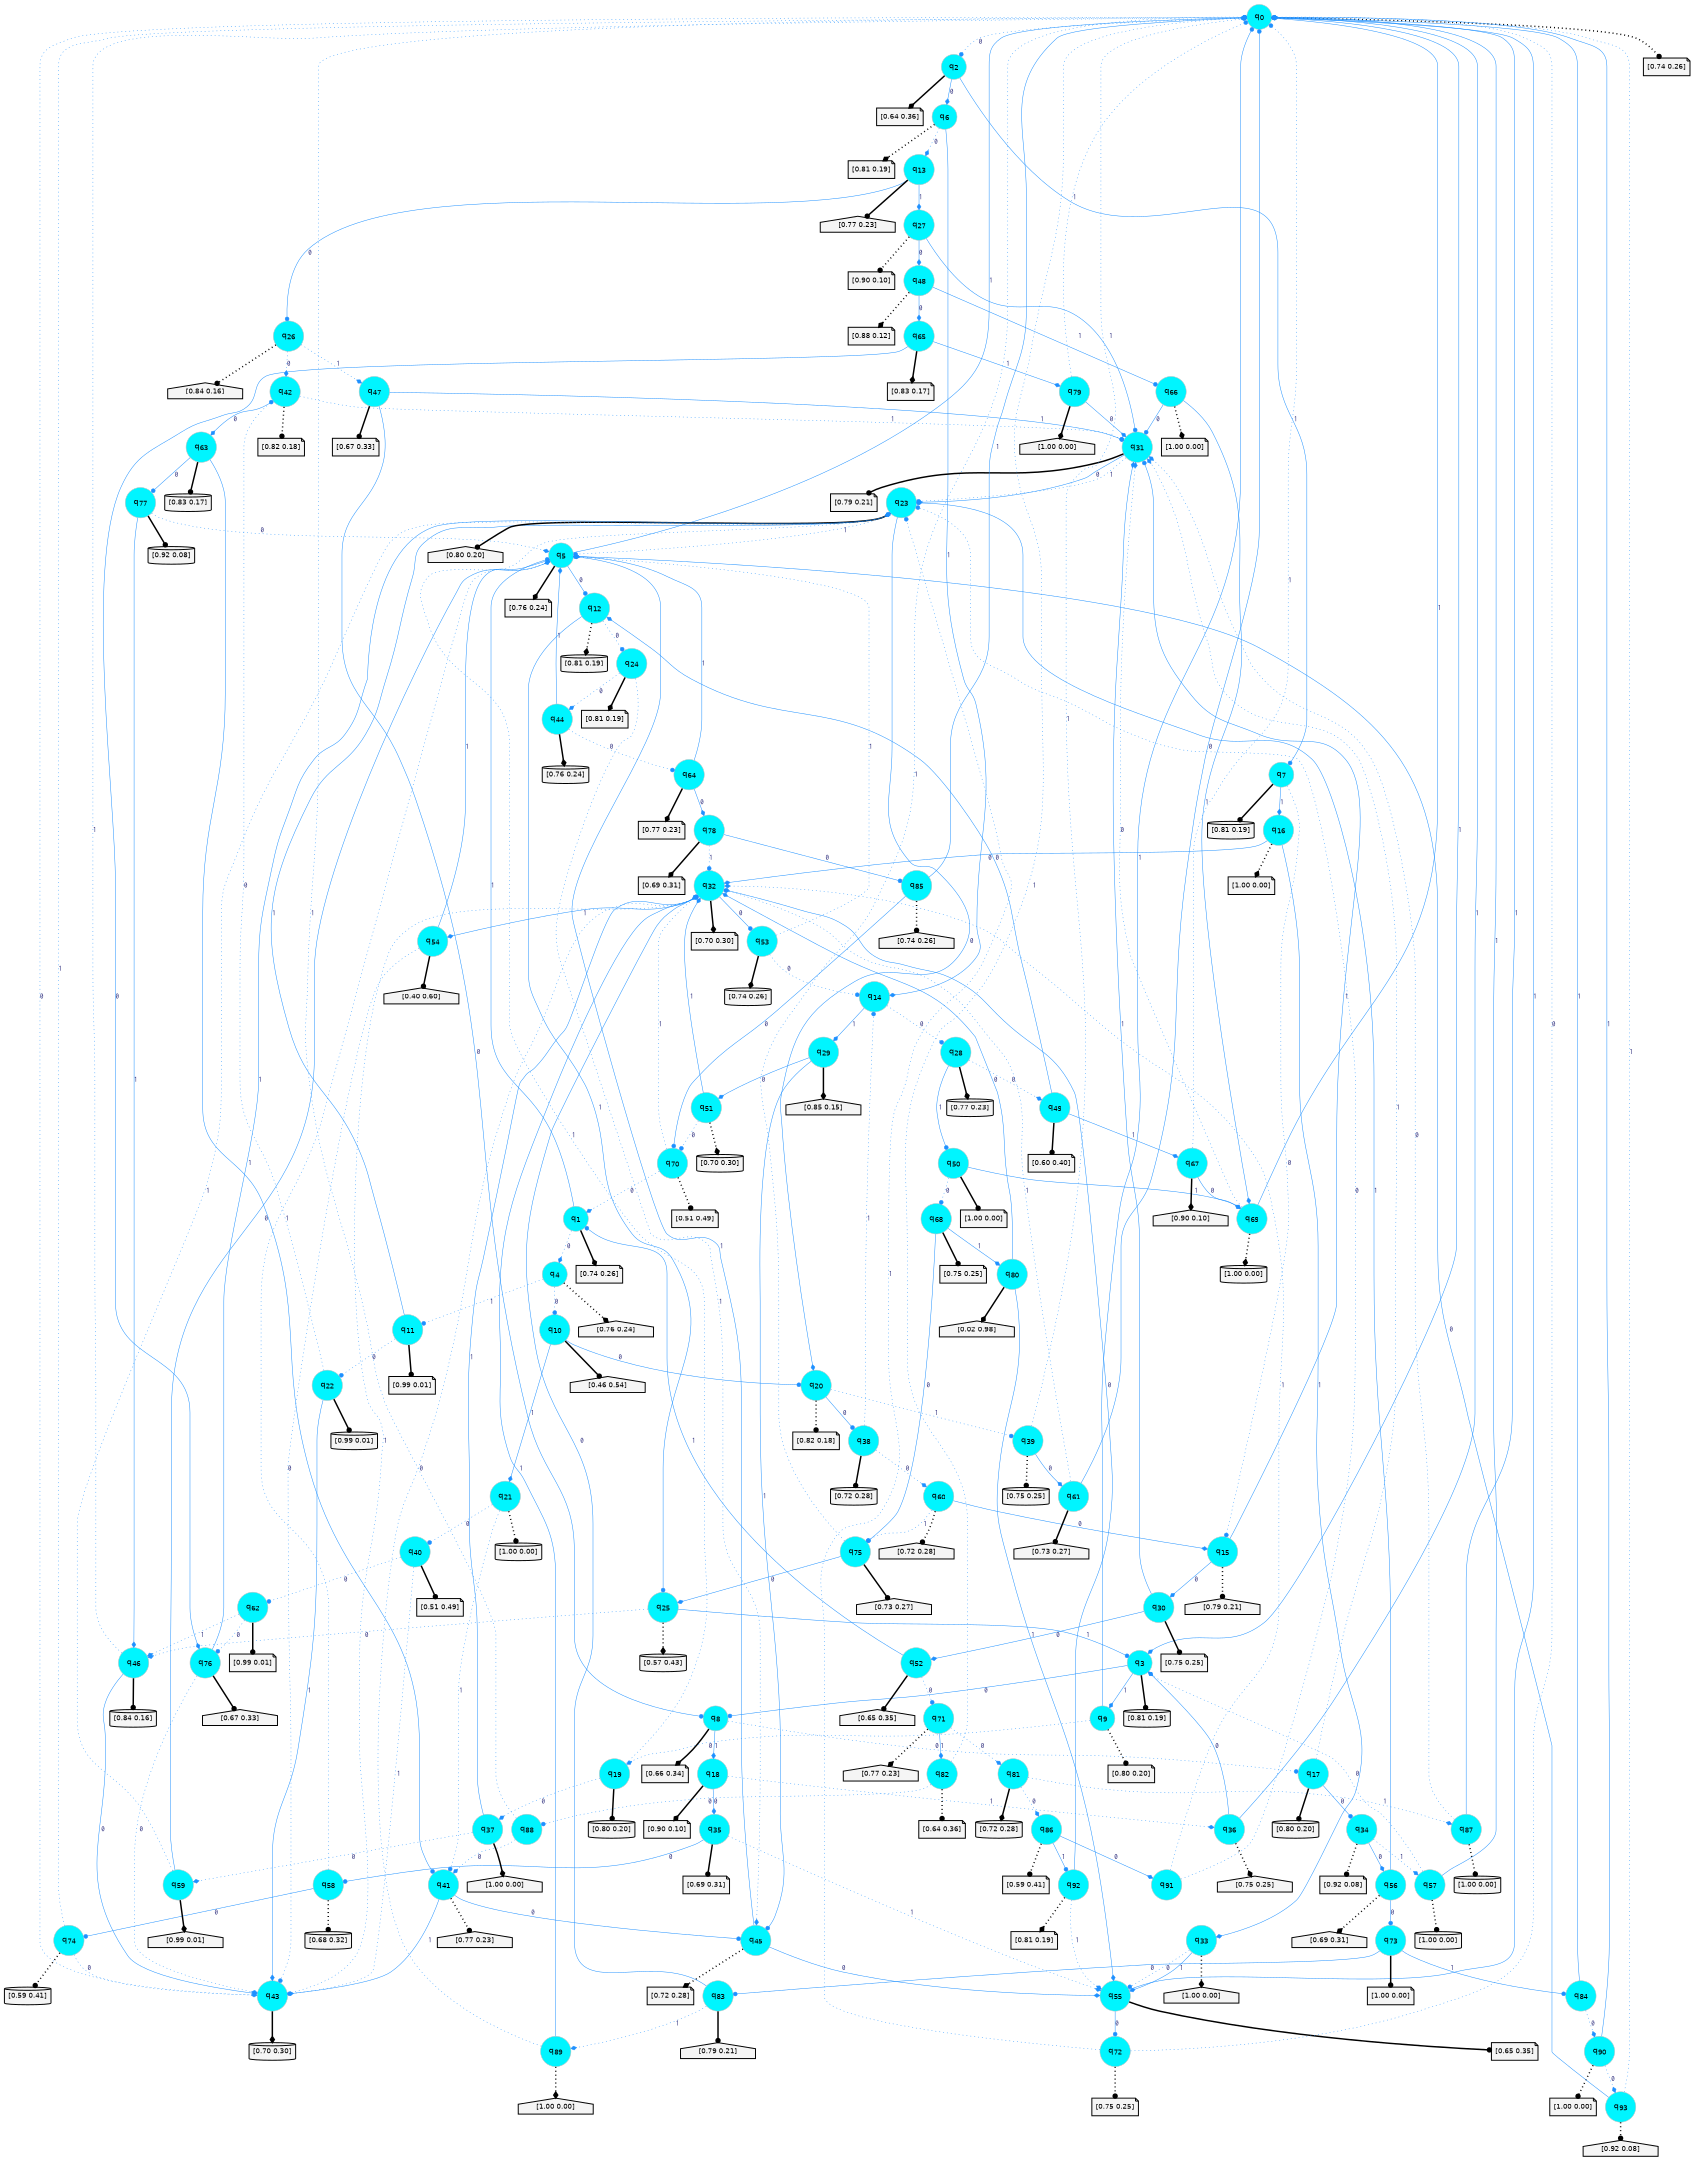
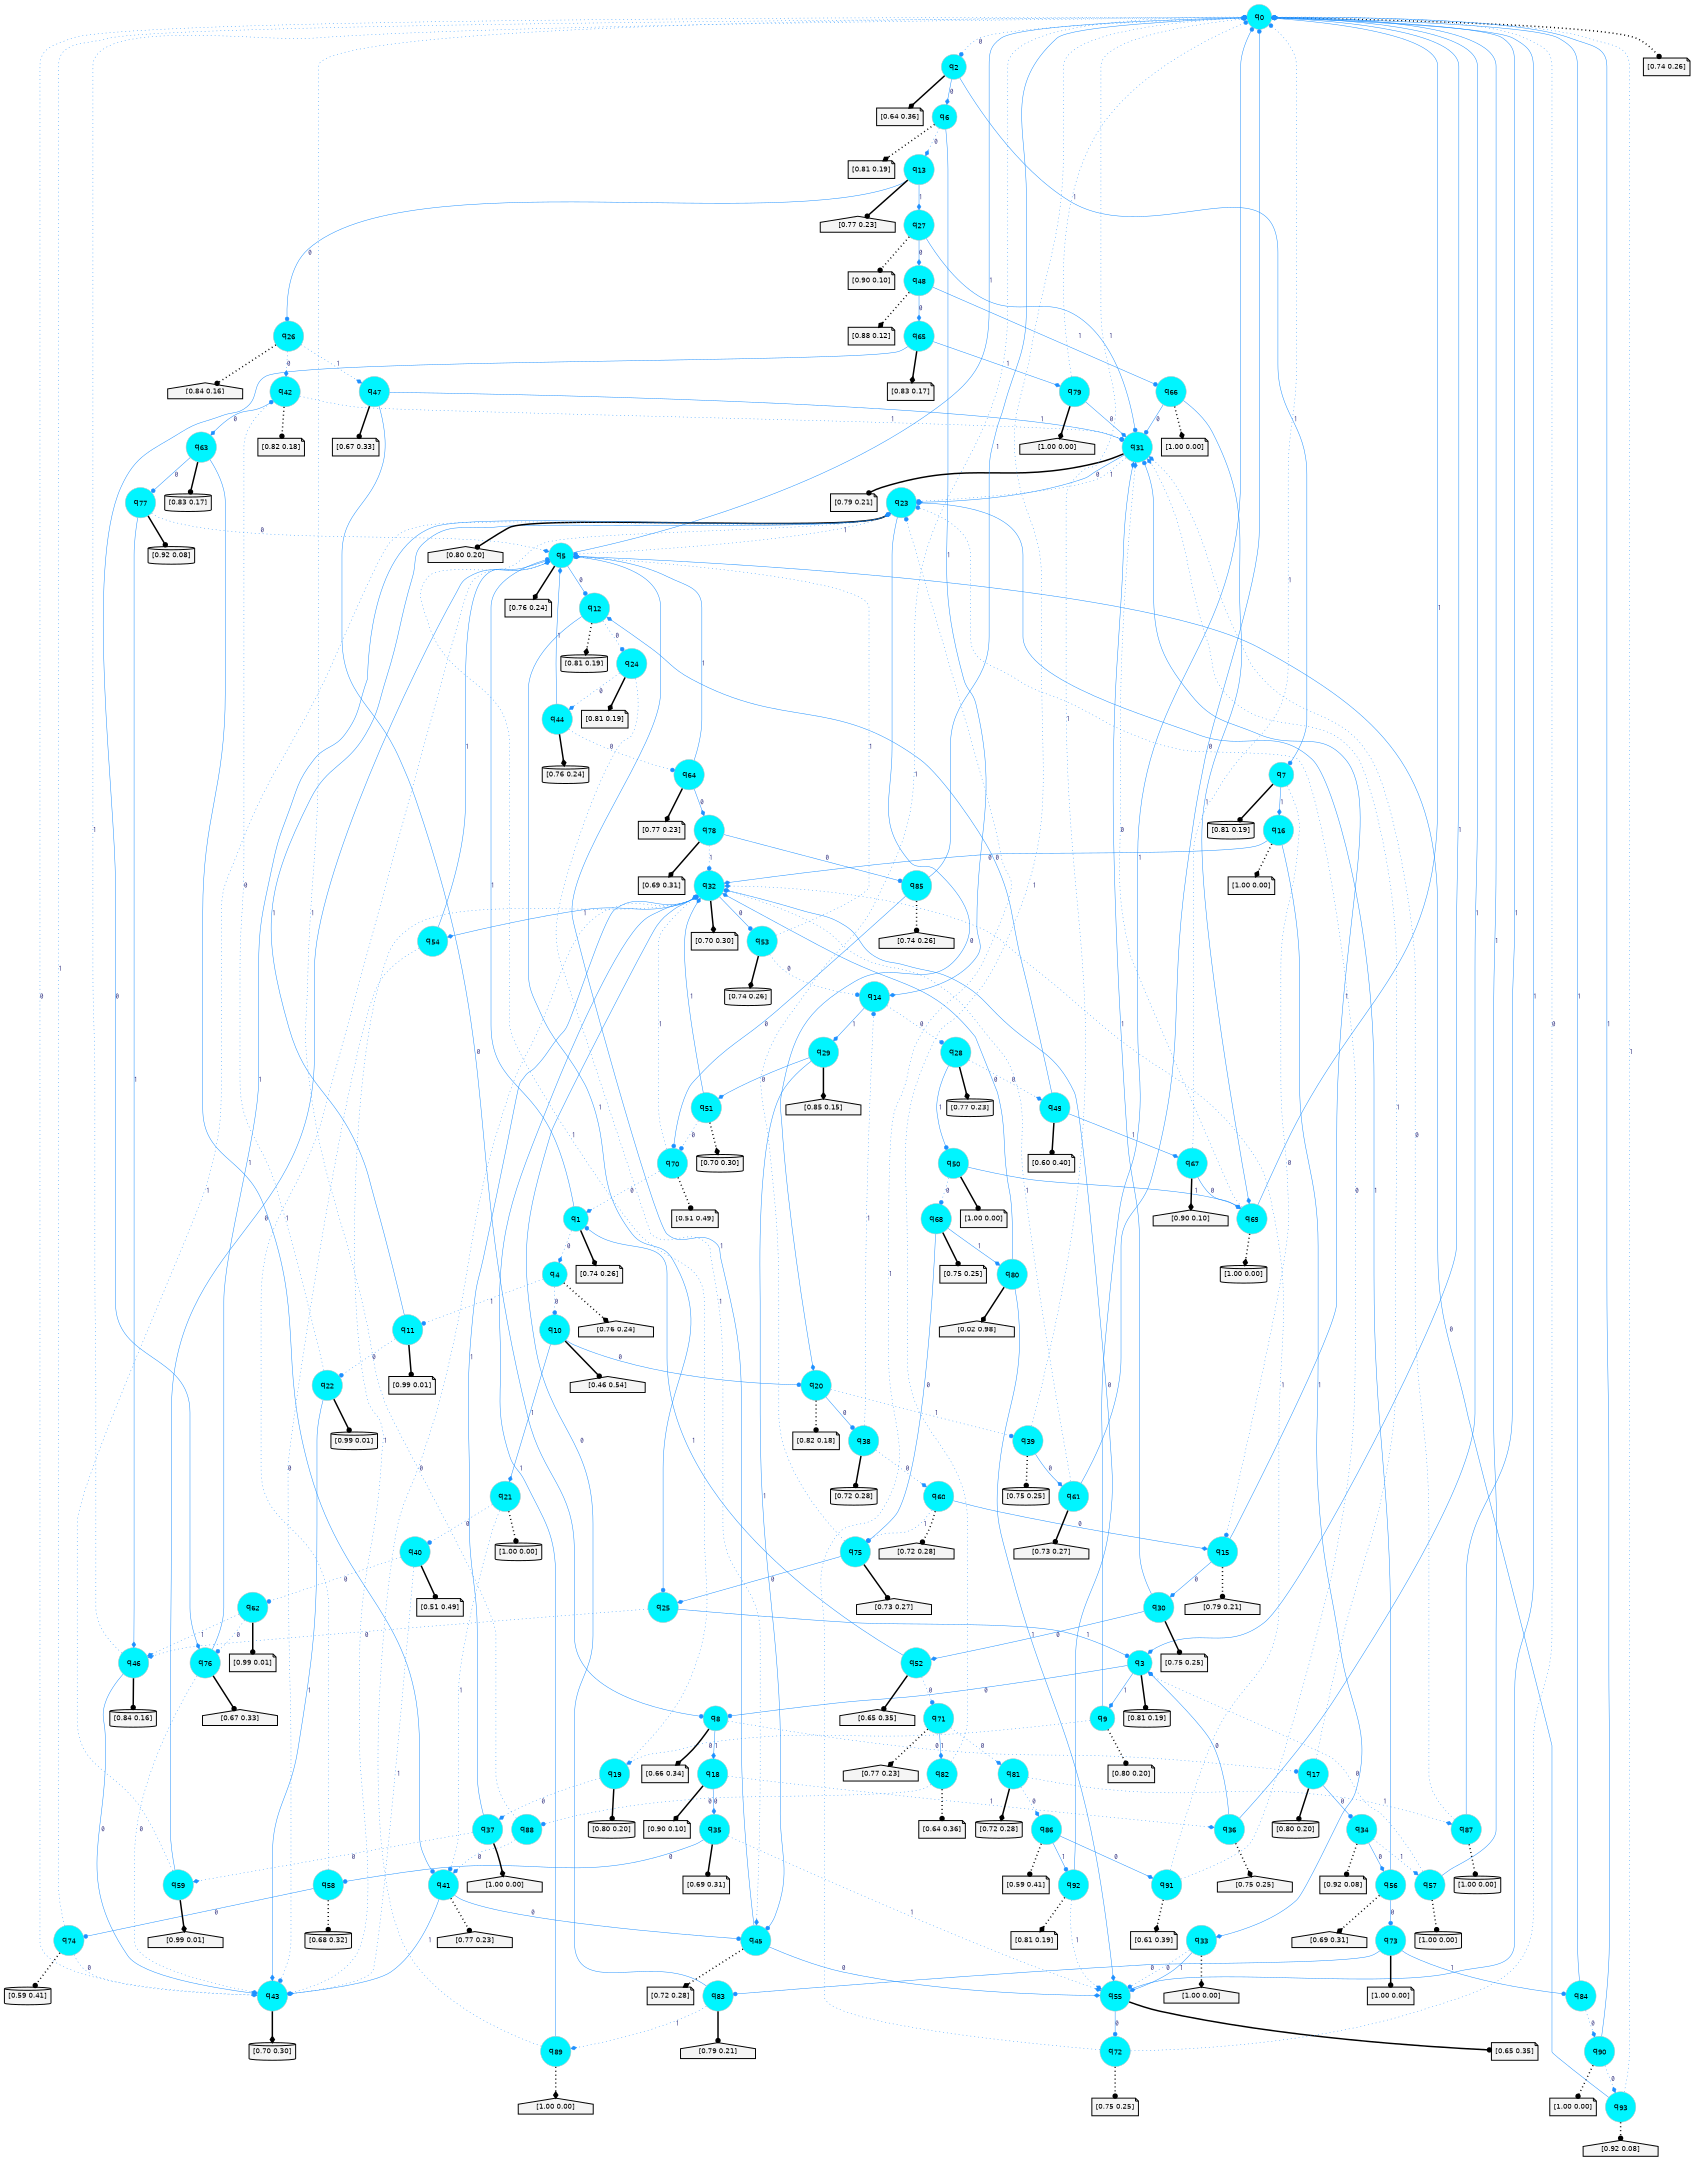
node "[0.40 0.60]": removed
node "[0.57 0.43]": removed
node "[0.61 0.39]": added
